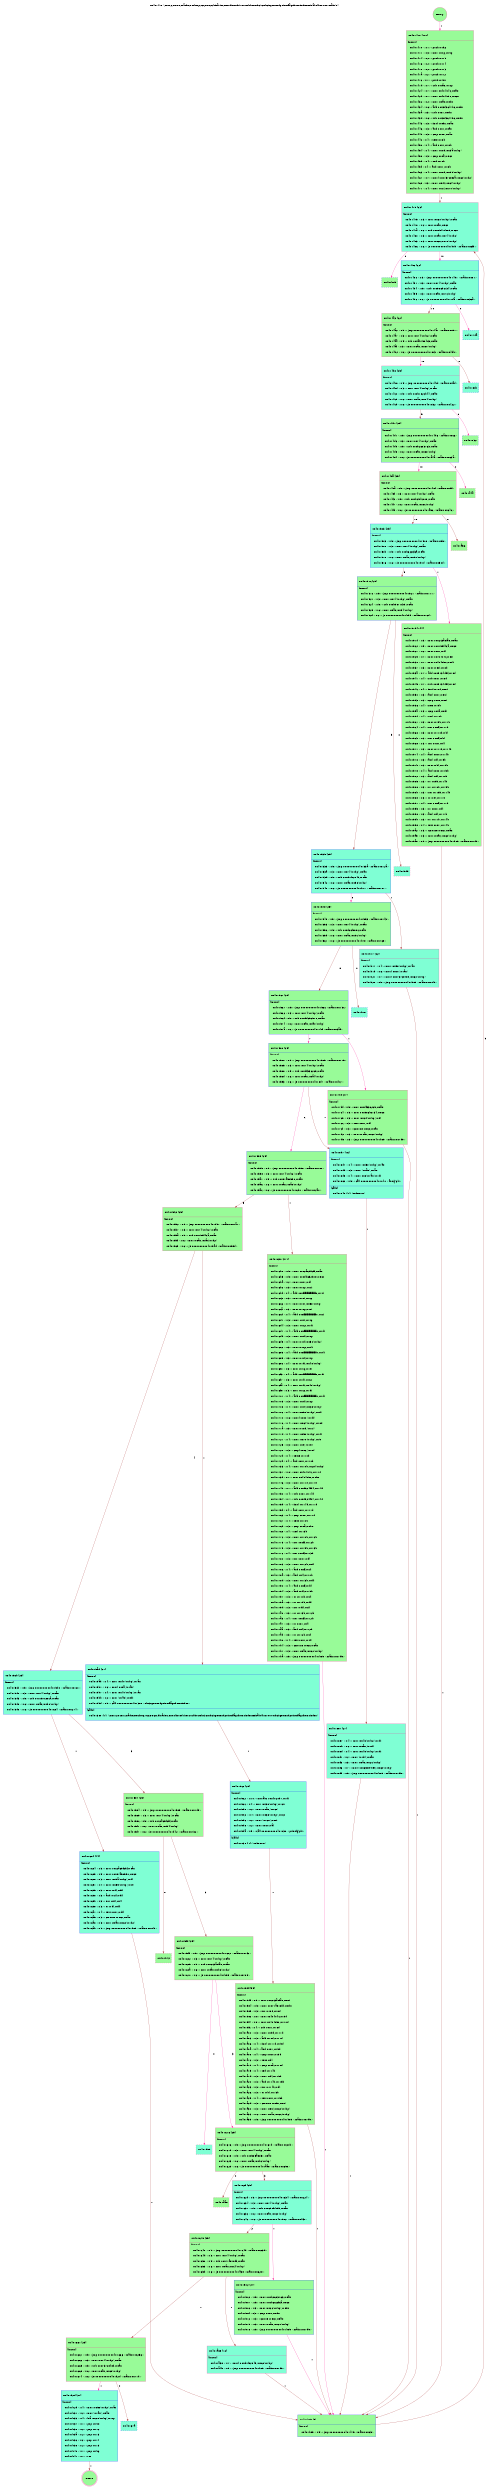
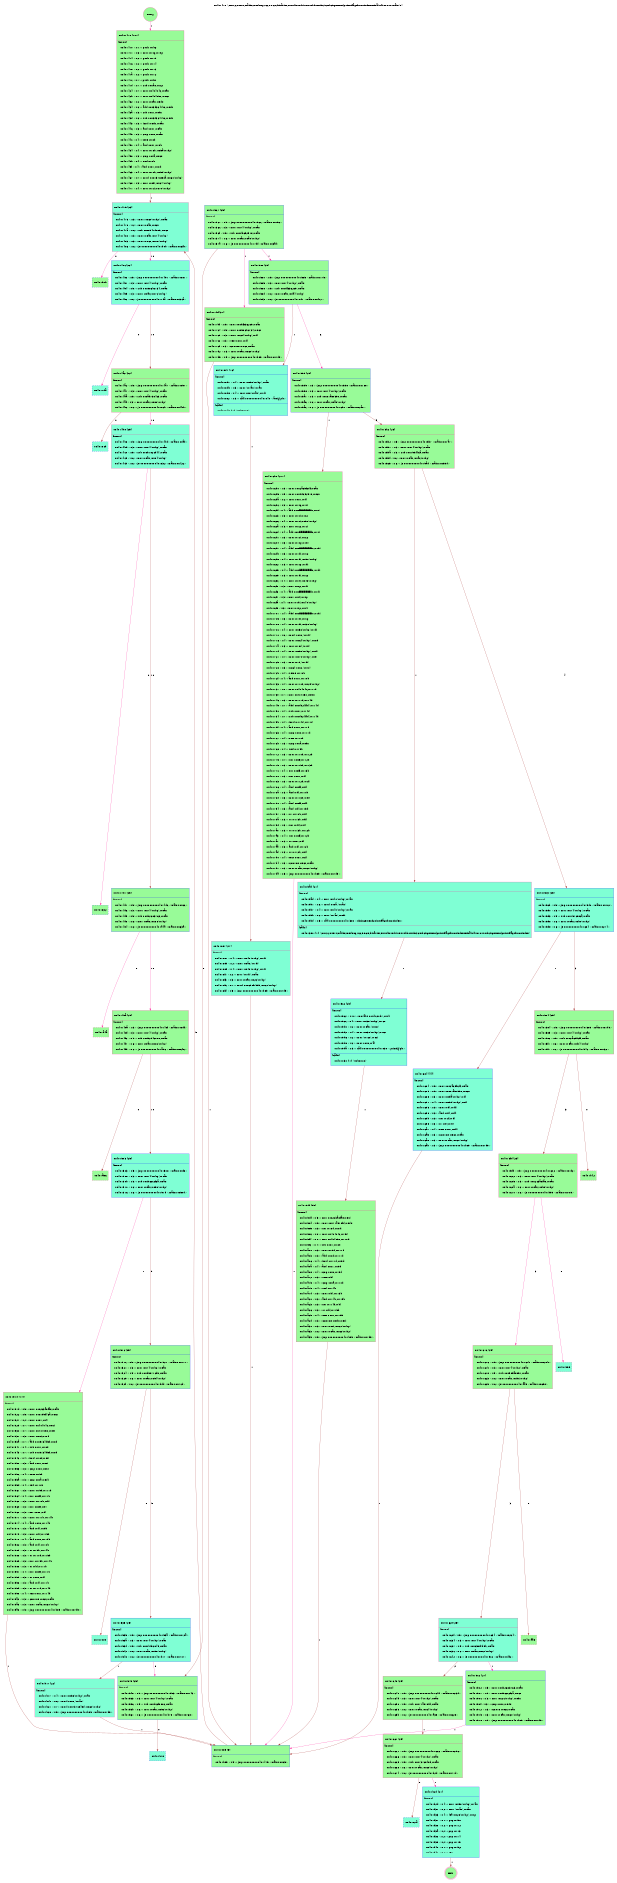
edge "0x4014b8 [25]" -> "0x4014d1 [25]": label " 5" -> " 10"
edge "0x40154e [25]" -> "0x401567 [25]": reversed
node "0x4019ad [21]": color blue -> deeppink
node "0x401a3e [12]": removed
node "Users": label "Users" -> "Exit"
